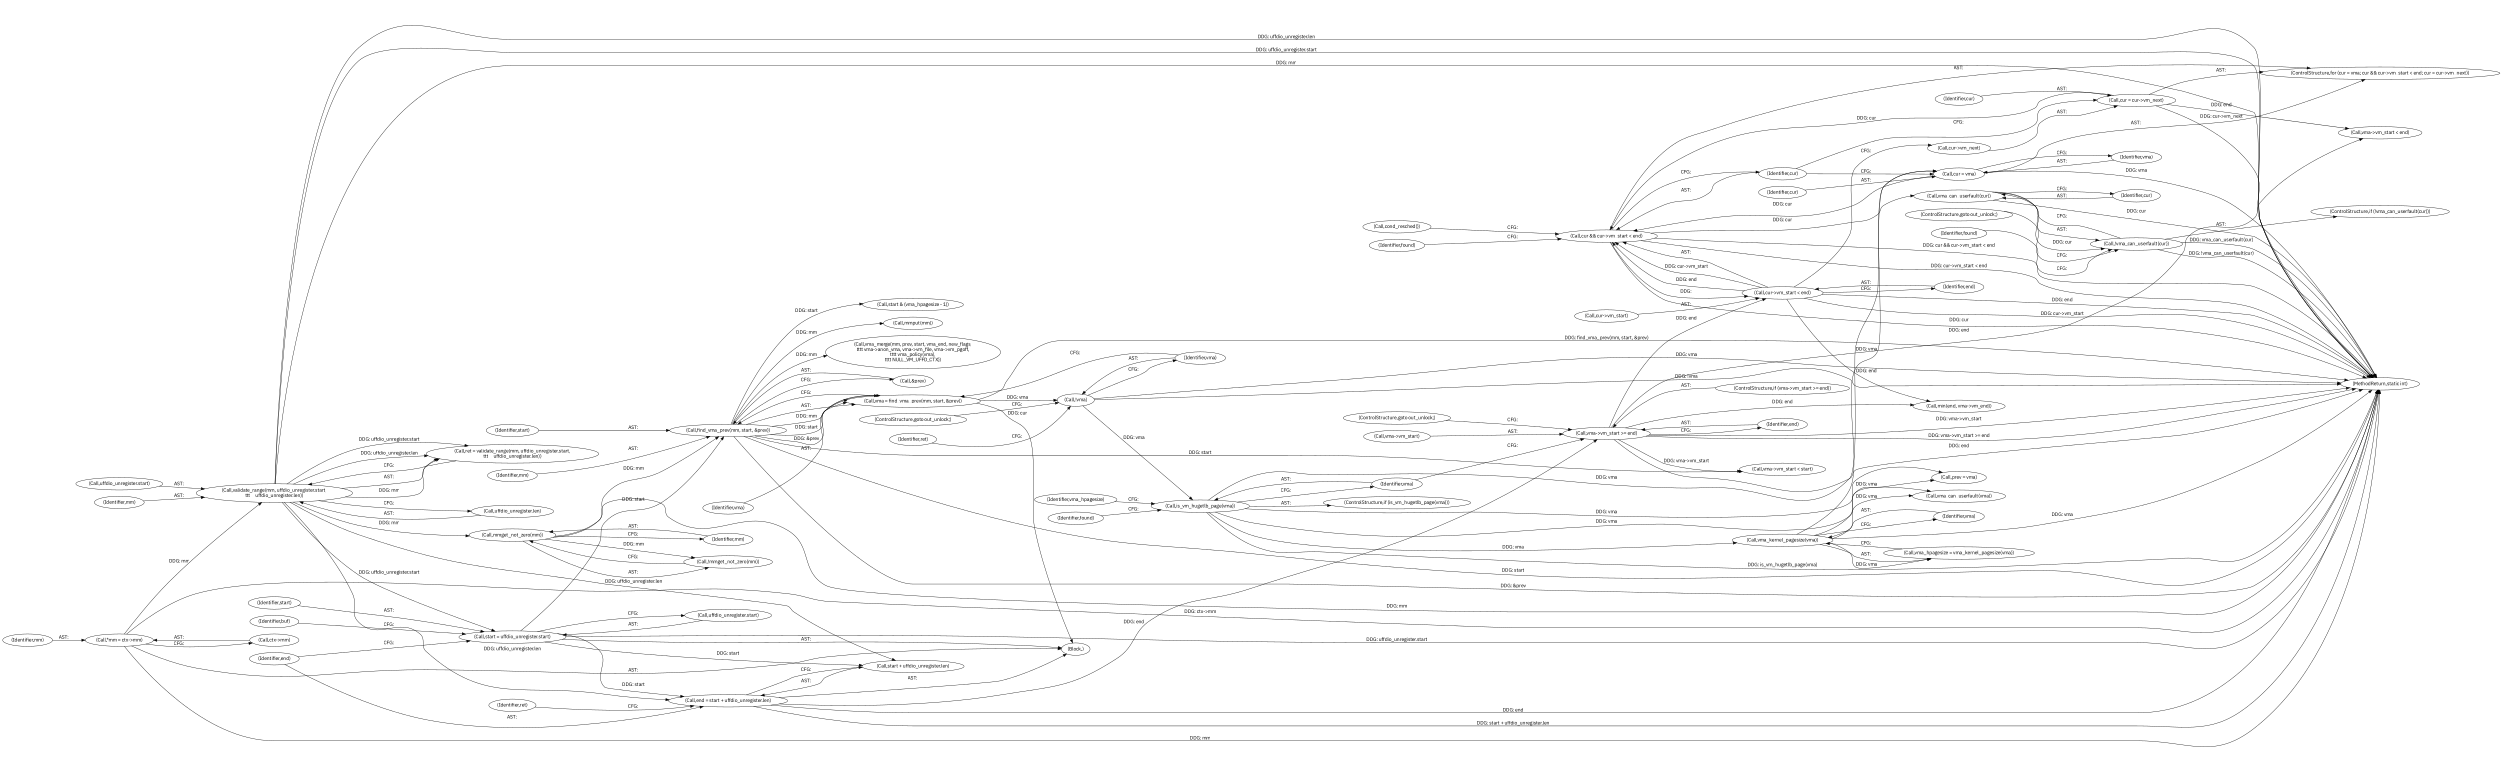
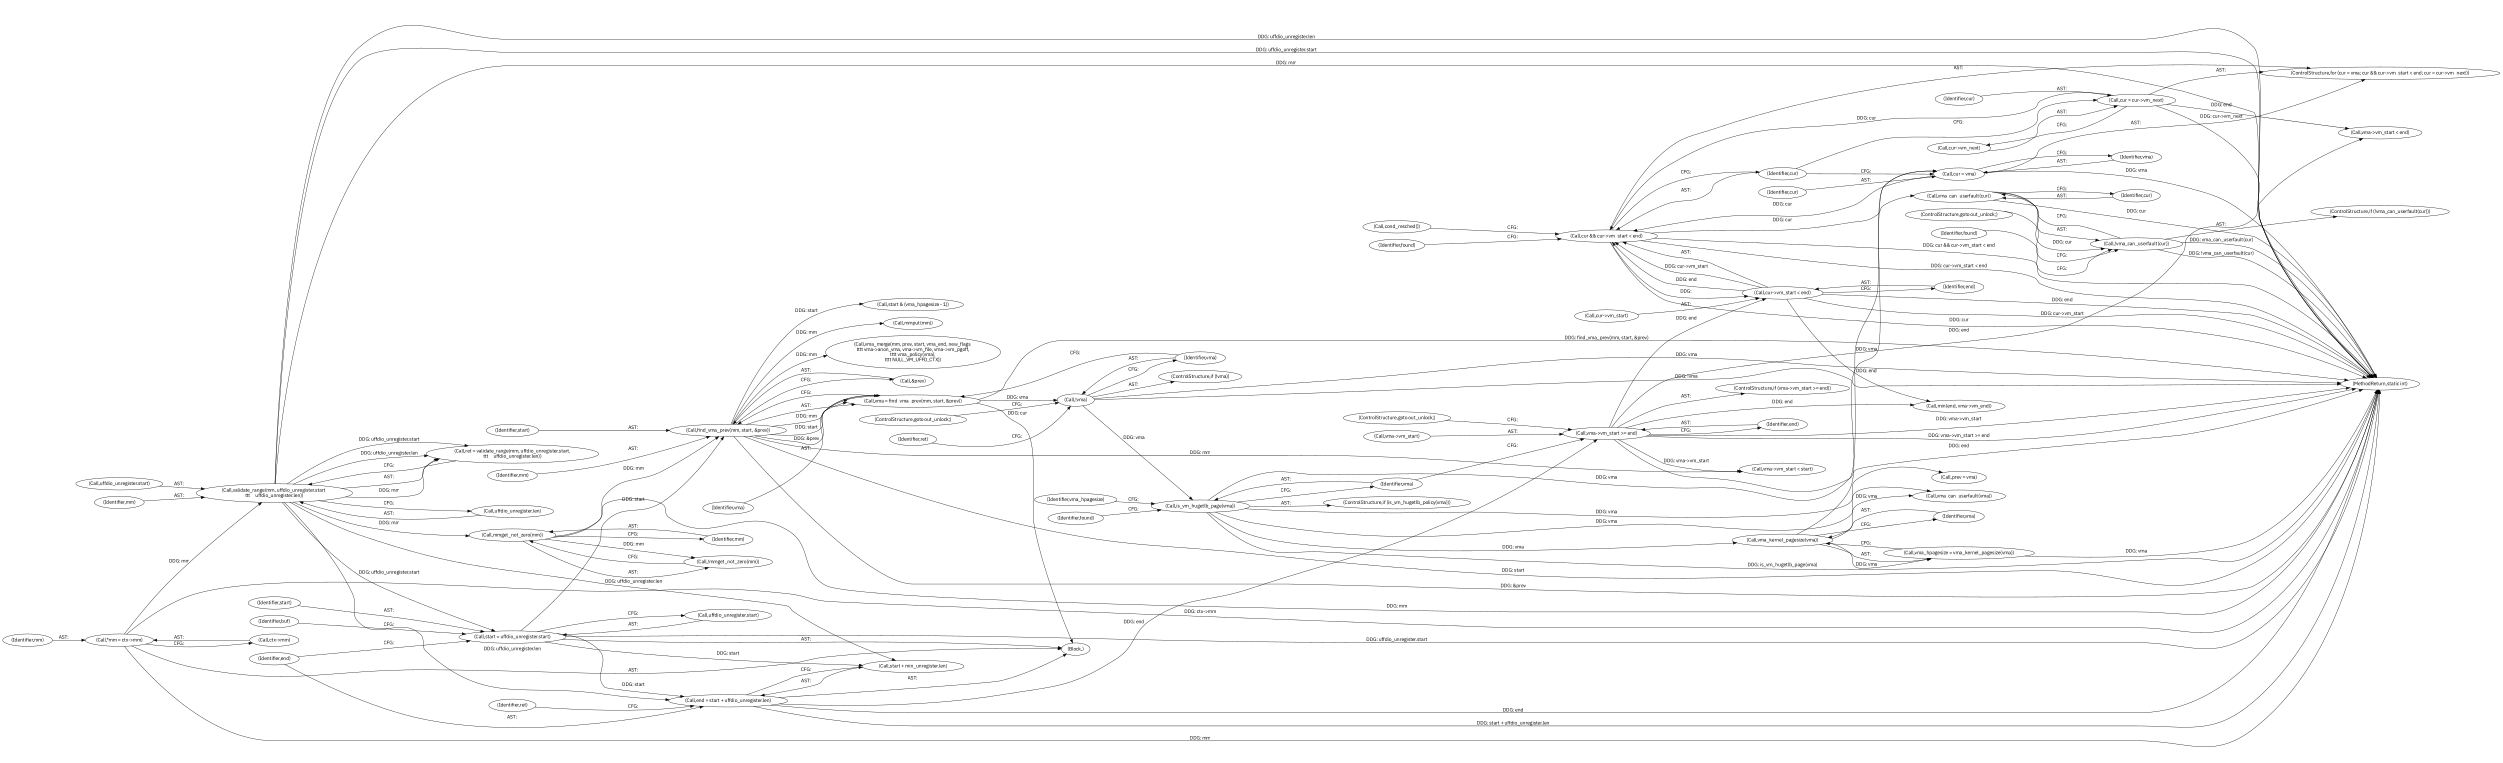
edge "(Call,cur->vm_start < end)" -> "(Call,cur->vm_next)": now "(Call,cur = cur->vm_next)" -> "(Call,cur->vm_next)"
node "(ControlStructure,if (!vma))": added
edge "(ControlStructure,if (vma->vm_start >= end))" -> "(Call,vma->vm_start >= end)": reversed
edge "(Call,find_vma_prev(mm, start, &prev))" -> "(Call,vma->vm_start < start)": label "DDG: start" -> "DDG: mm"
edge "(Call,vma_kernel_pagesize(vma))" -> "(Call,prev = vma)": removed, label "DDG: vma"
node "(ControlStructure,if (is_vm_hugetlb_page(vma)))": label "(ControlStructure,if (is_vm_hugetlb_page(vma)))" -> "(ControlStructure,if (is_vm_hugetlb_policy(vma)))"
edge "(Call,vma_kernel_pagesize(vma))" -> "(MethodReturn,static int)": now "(Call,vma_hpagesize = vma_kernel_pagesize(vma))" -> "(MethodReturn,static int)"
node "(Call,start + uffdio_unregister.len)": label "(Call,start + uffdio_unregister.len)" -> "(Call,start + min_unregister.len)"
